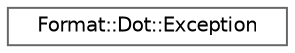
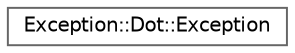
node "Format::Dot::Exception": label "Format::Dot::Exception" -> "Exception::Dot::Exception"
